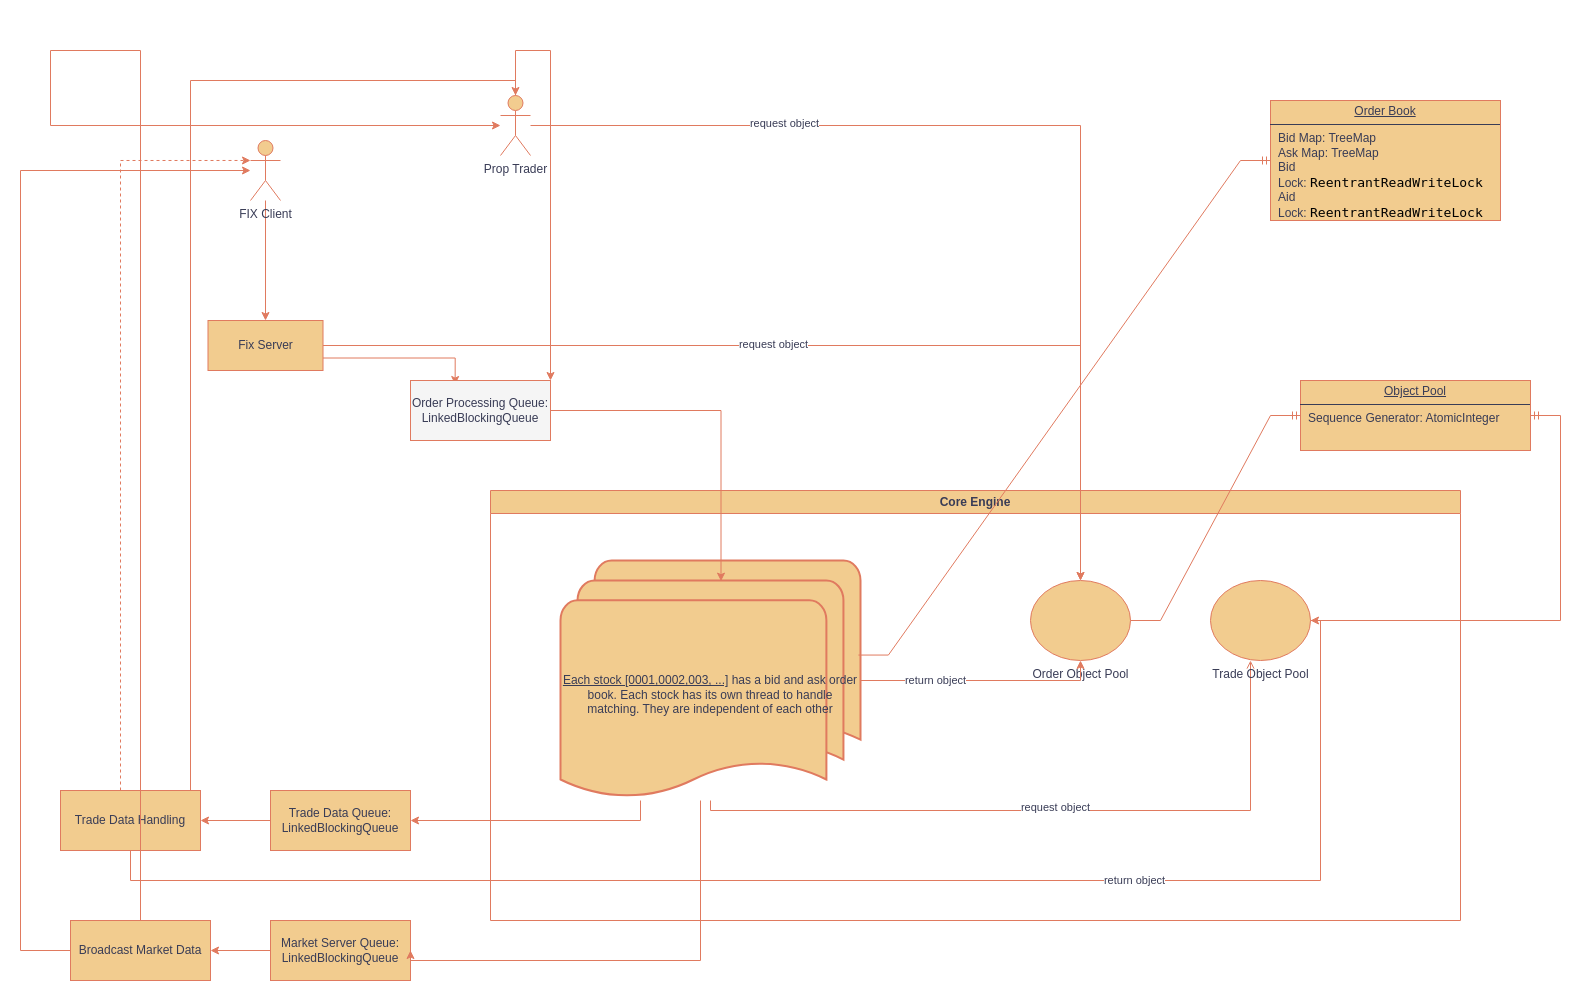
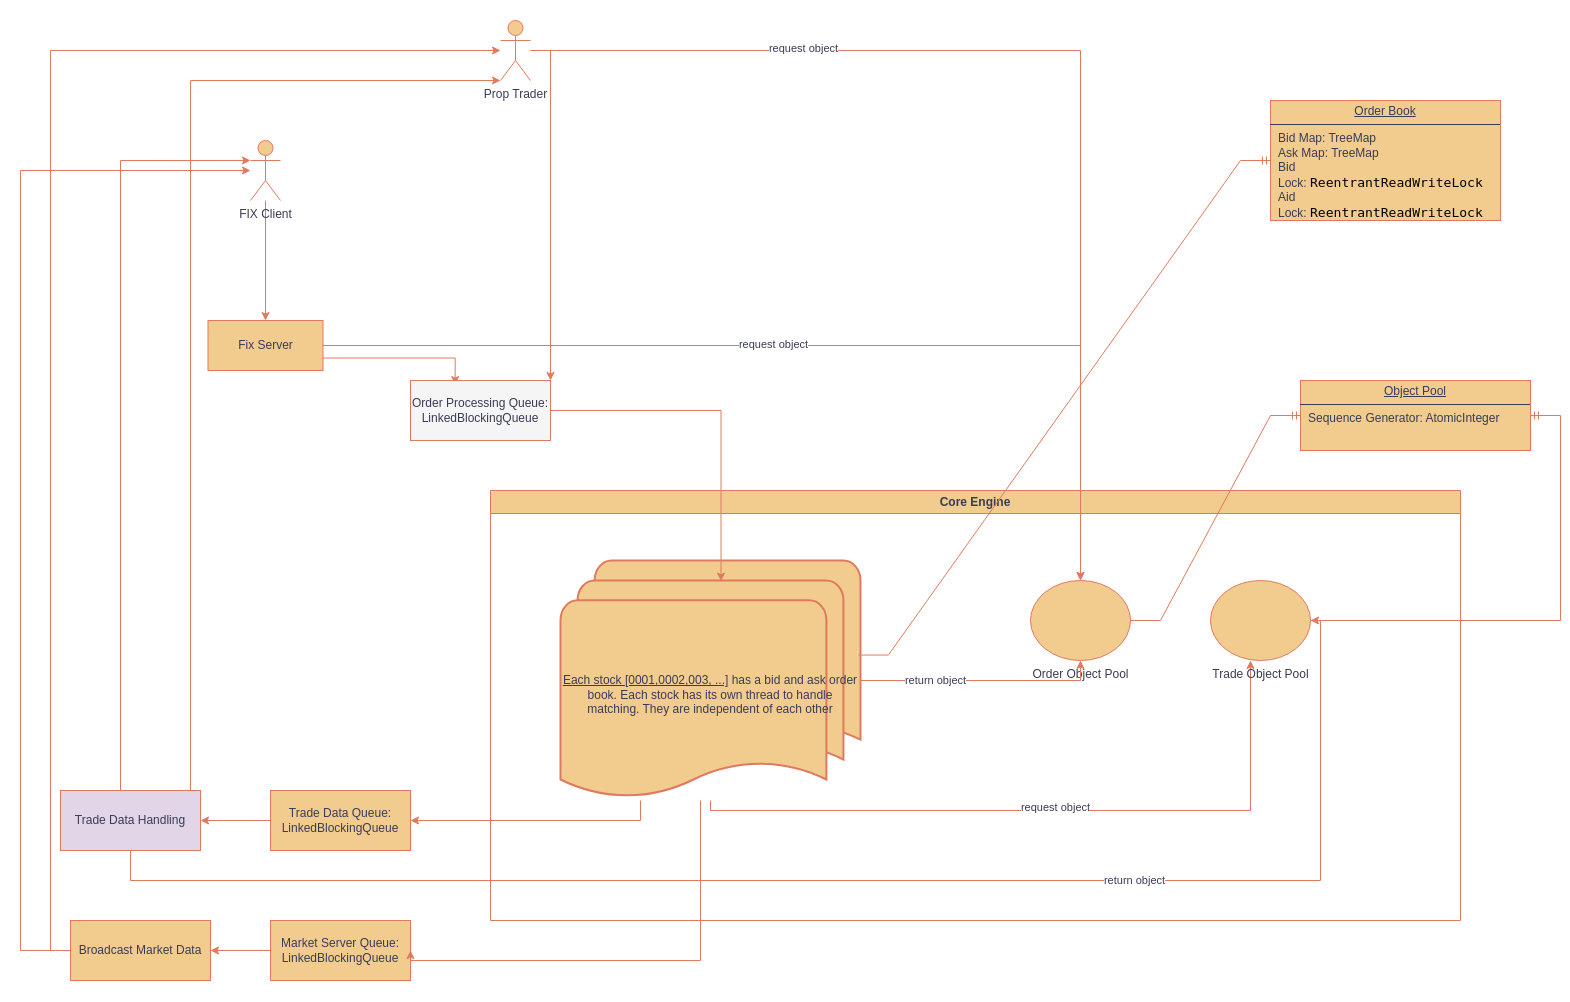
node "Prop Trader": moved (516, 126) -> (516, 51)
edge "Trade Data Handling" -> "FIX Client": style dashed -> solid
edge "Each stock [0001,0002,003, ...] has a bid and ask order book. Each stock has its own thread to handle matching. They are independent of each other" -> "Trade Object Pool": arrowhead open -> classic
node "Trade Data Handling": fillcolor #f2cc8f -> #e1d5e7
